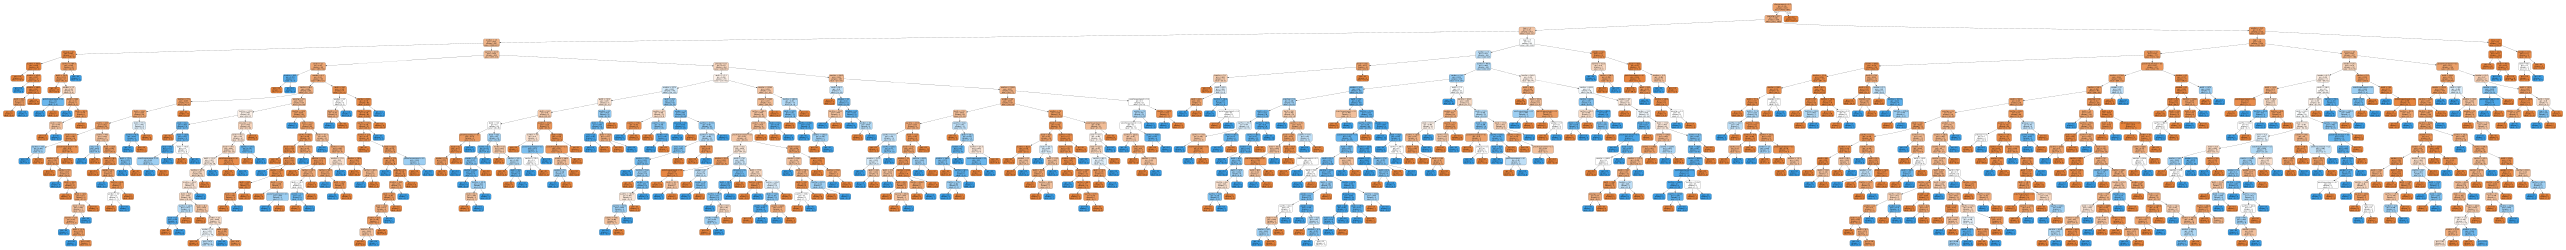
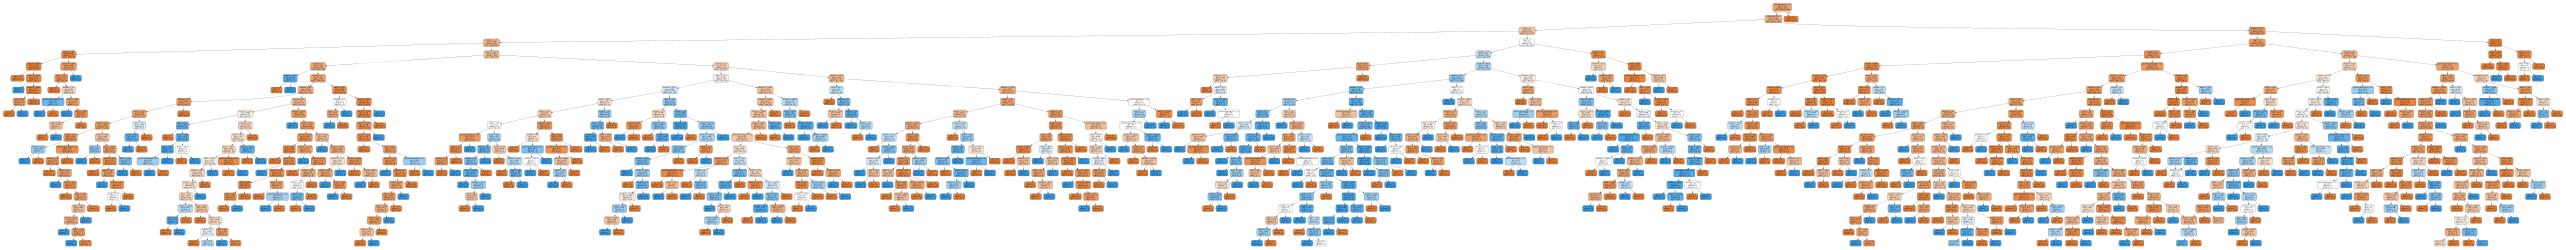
node "docID <= 117.5 gini = 0.229 samples = 36 value = [46, 7]": fillcolor #399de56d -> #e58139d8
